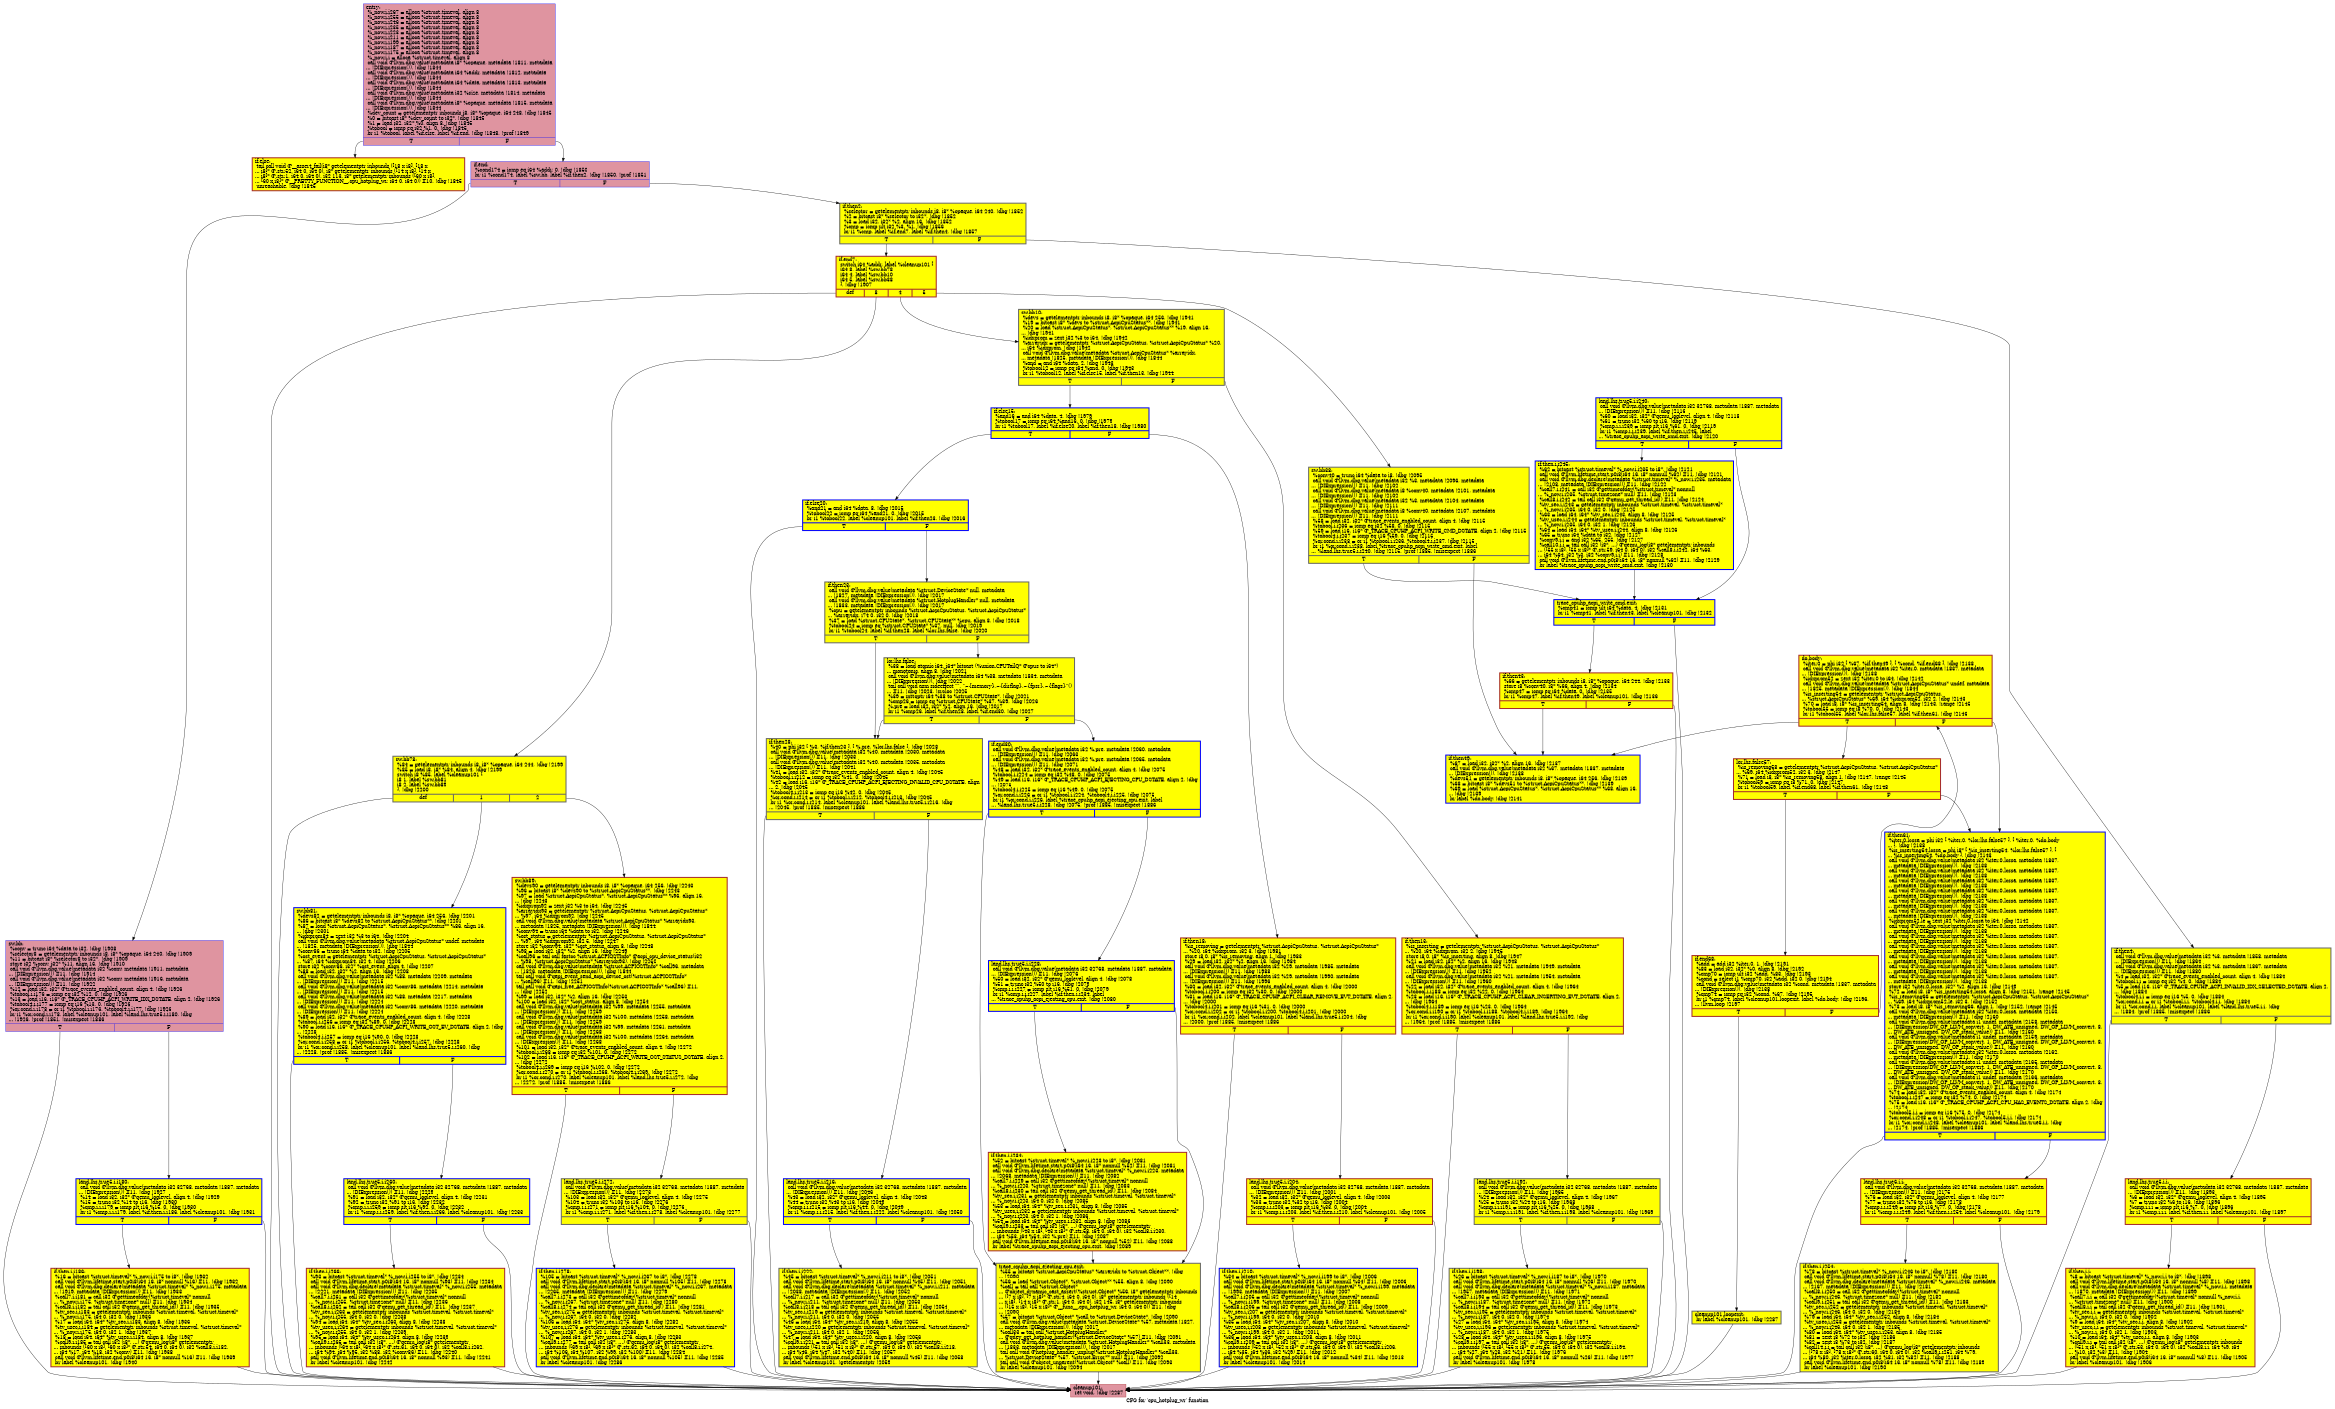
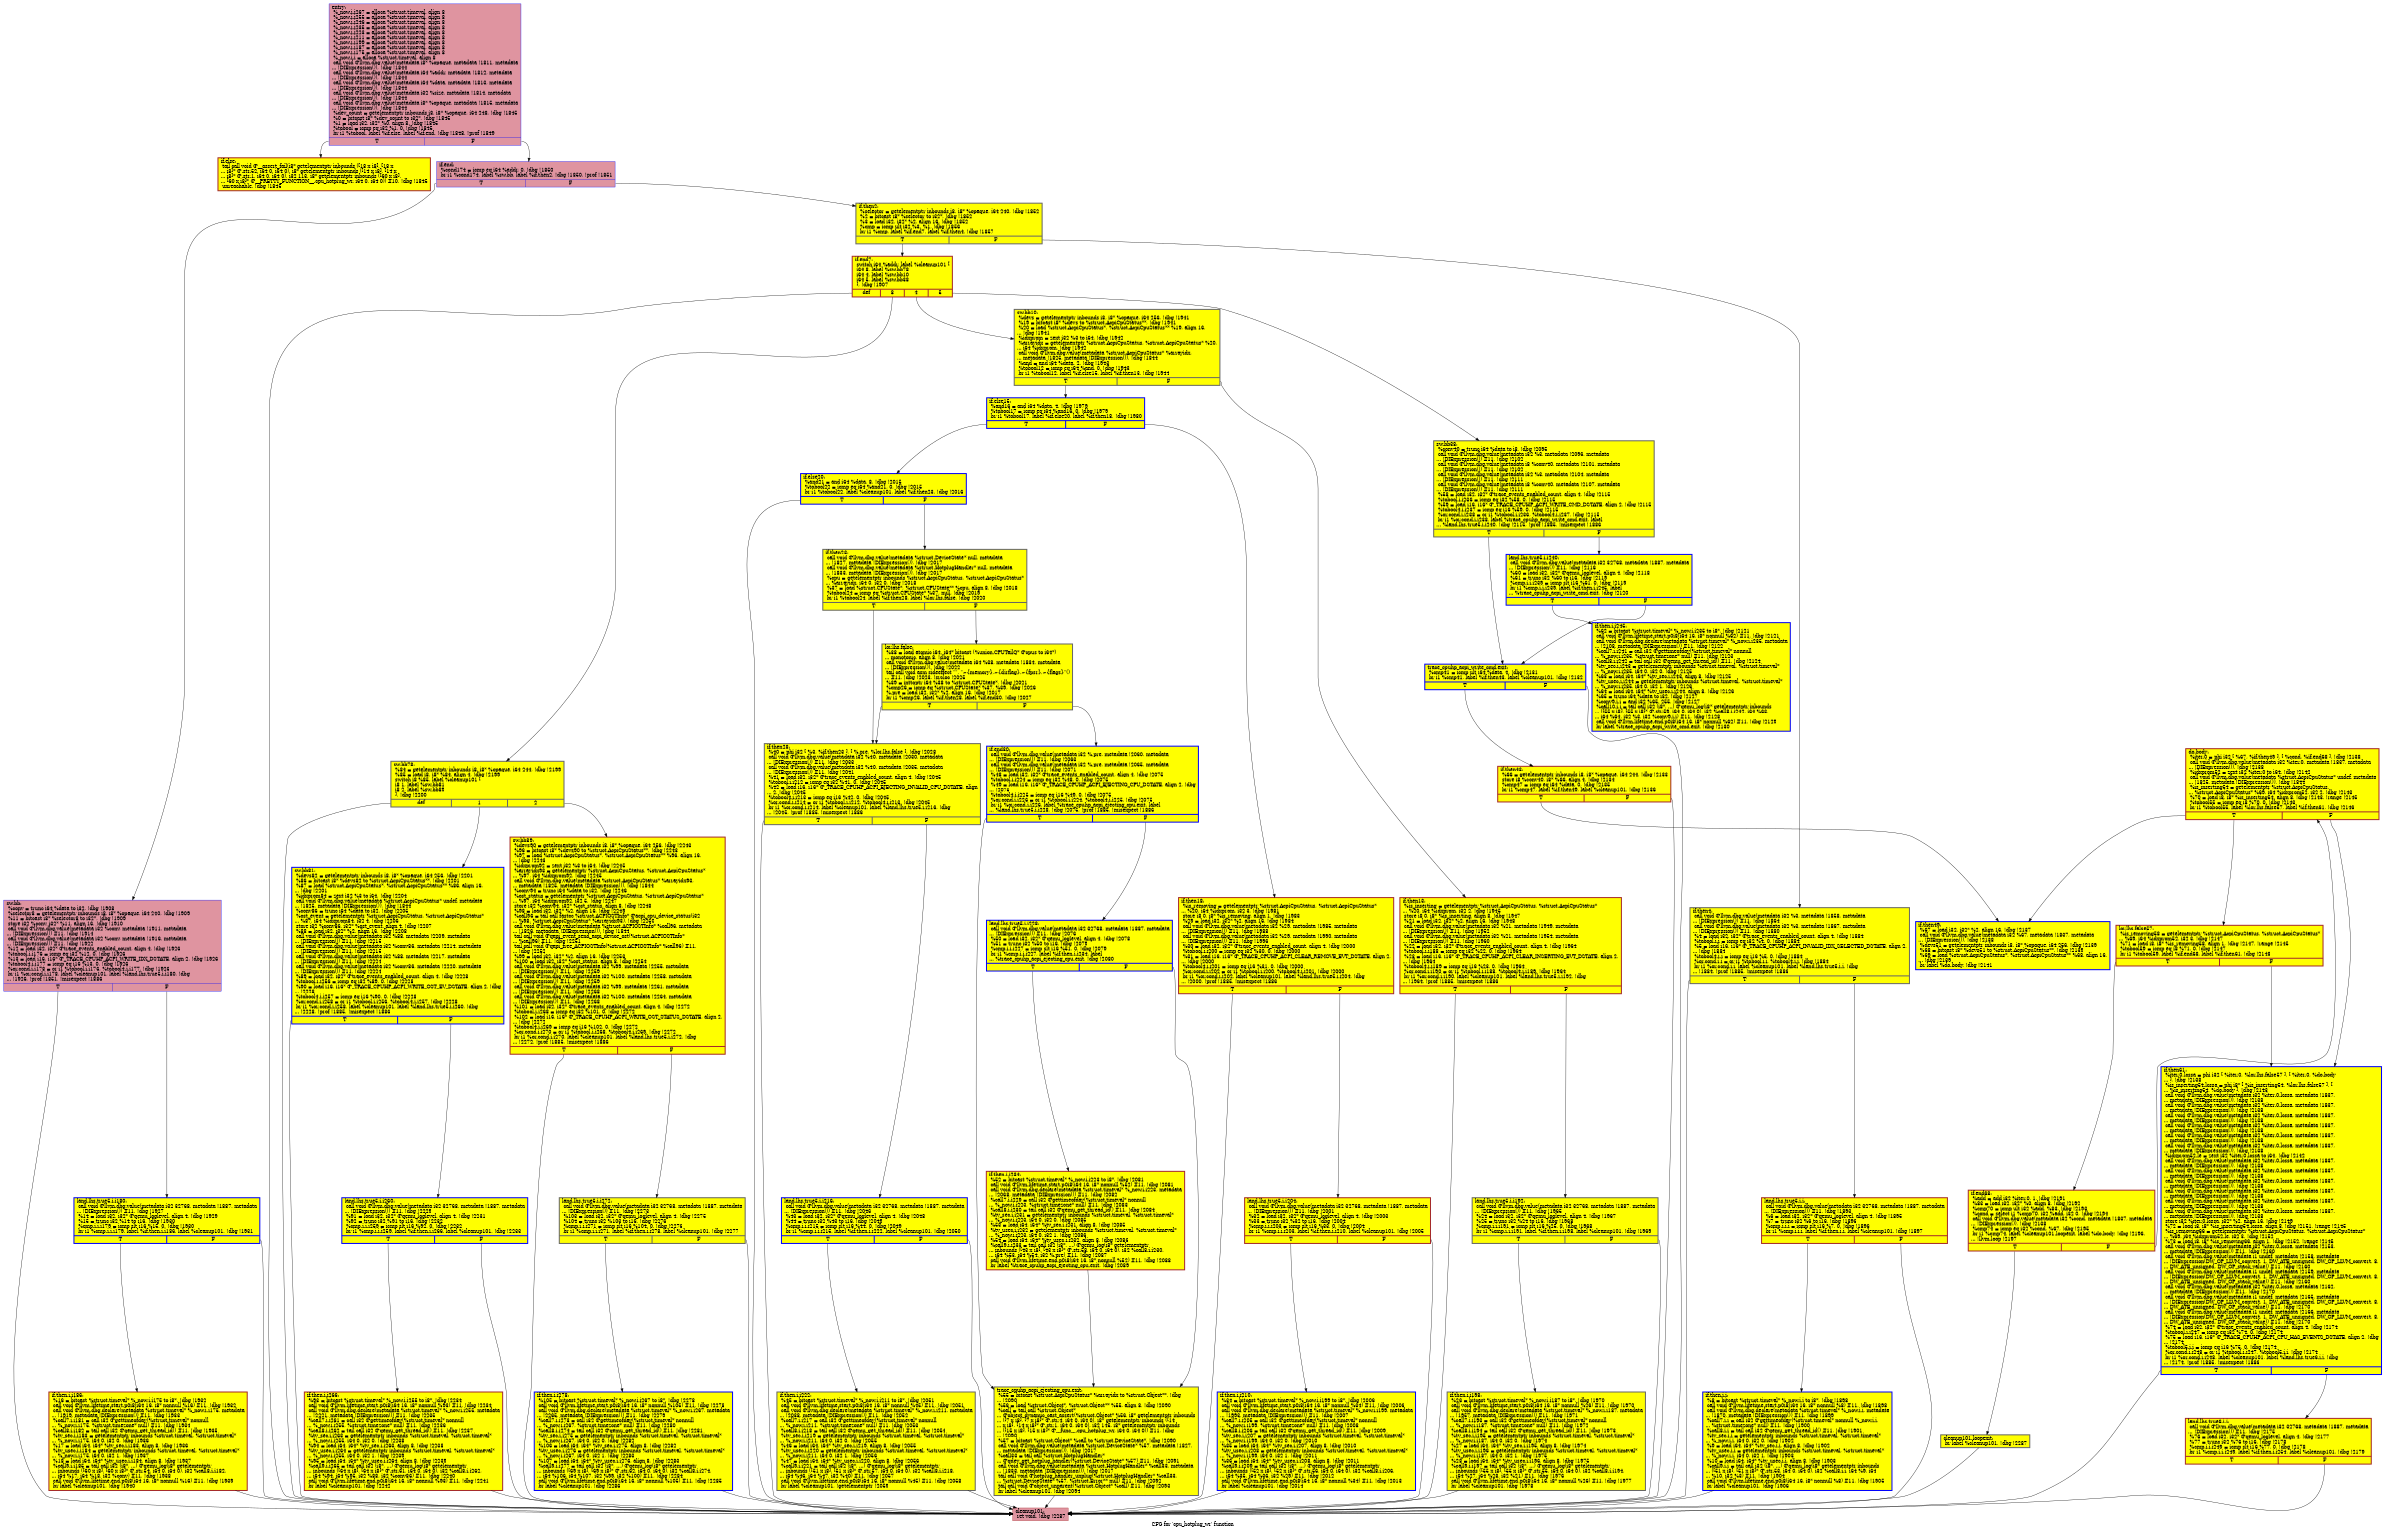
edge "if.then.i.i245:" -> "trace_cpuhp_acpi_write_cmd.exit:": removed
node "if.then23:": text "... %arrayidx, i74 0, i32 0, !dbg !2018" -> "... %arrayidx, i64 0, i32 0, !dbg !2018"
edge "sw.bb38:" -> "if.then49:": now "sw.bb38:" -> "land.lhs.true5.i.i240:"
node "sw.bb81:": text "... !dbg !2301" -> "... !dbg !2201"
node "if.then.i.i254:": removed
node "if.then.i.i:": color brown -> blue
